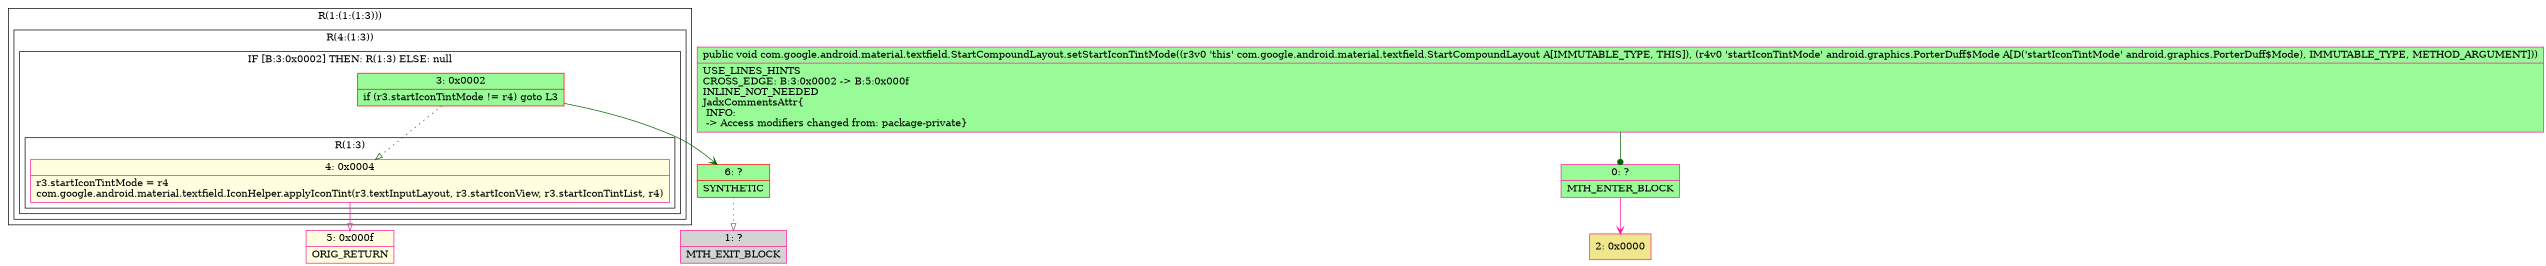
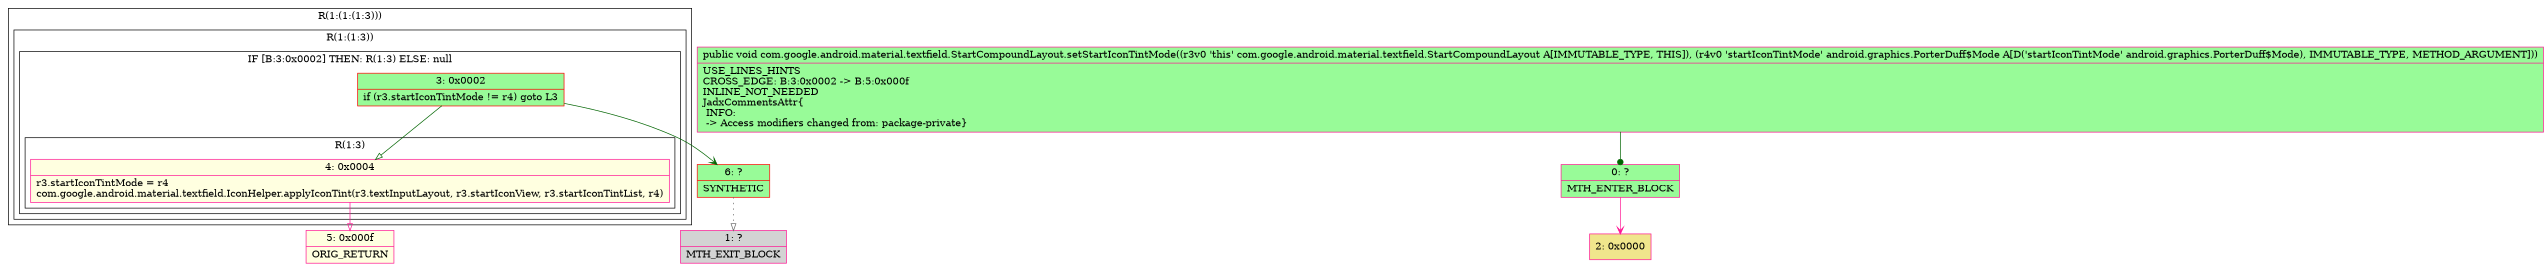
cluster "R(4:(1:3))": label "R(4:(1:3))" -> "R(1:(1:3))"
edge "3: 0x0002" -> "4: 0x0004": style dotted -> solid
